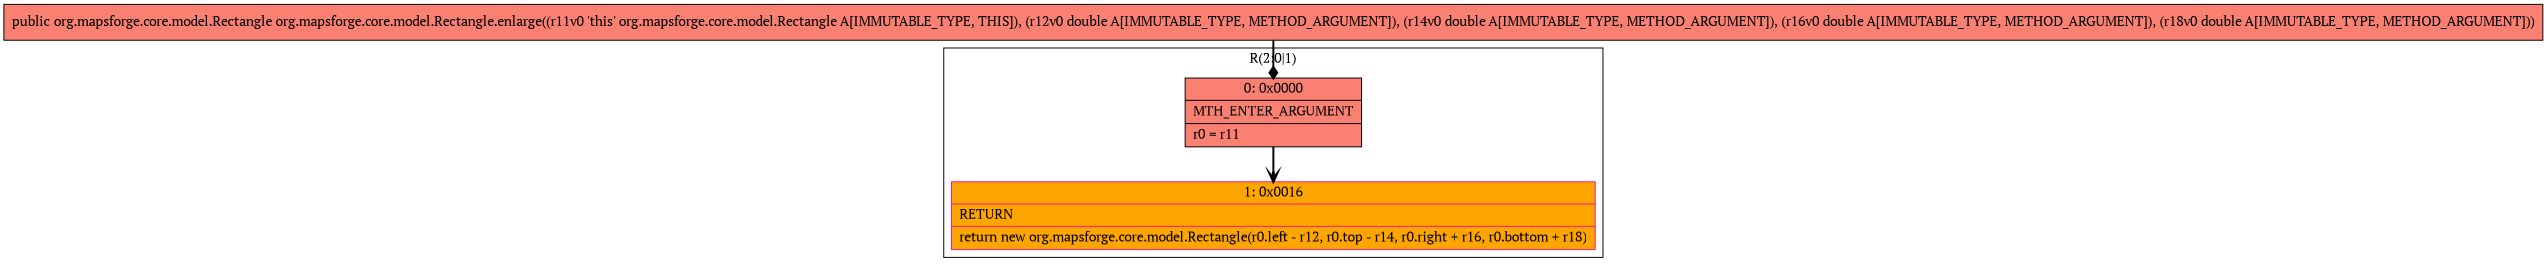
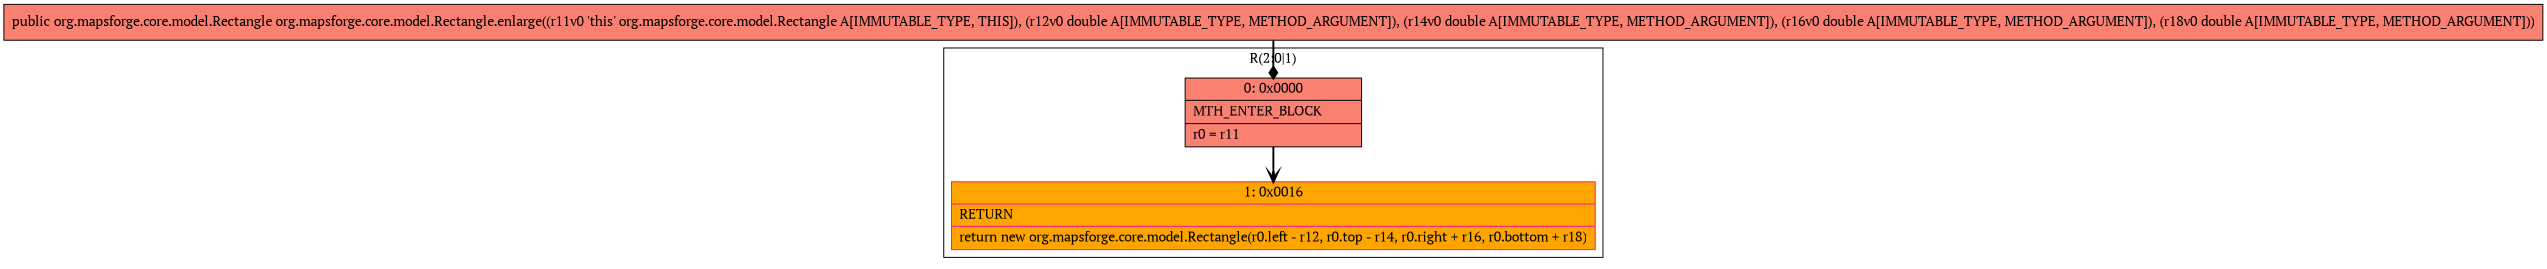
node "0: 0x0000": text "MTH_ENTER_ARGUMENT" -> "MTH_ENTER_BLOCK"
